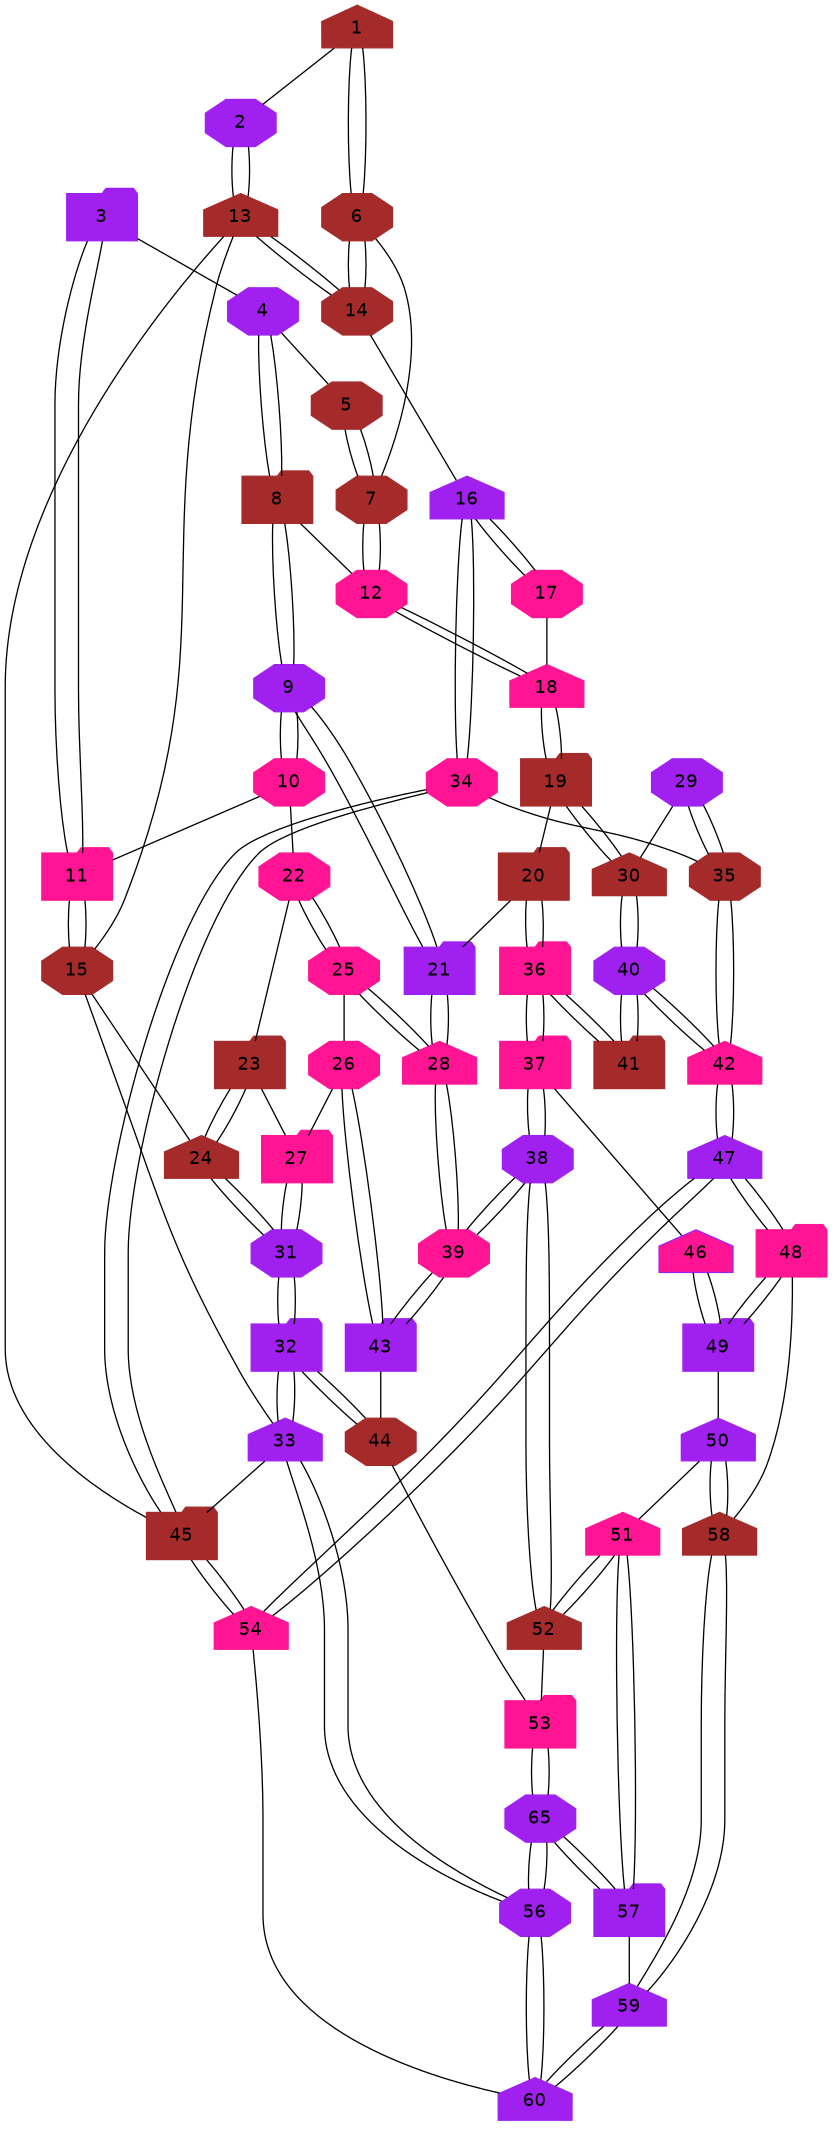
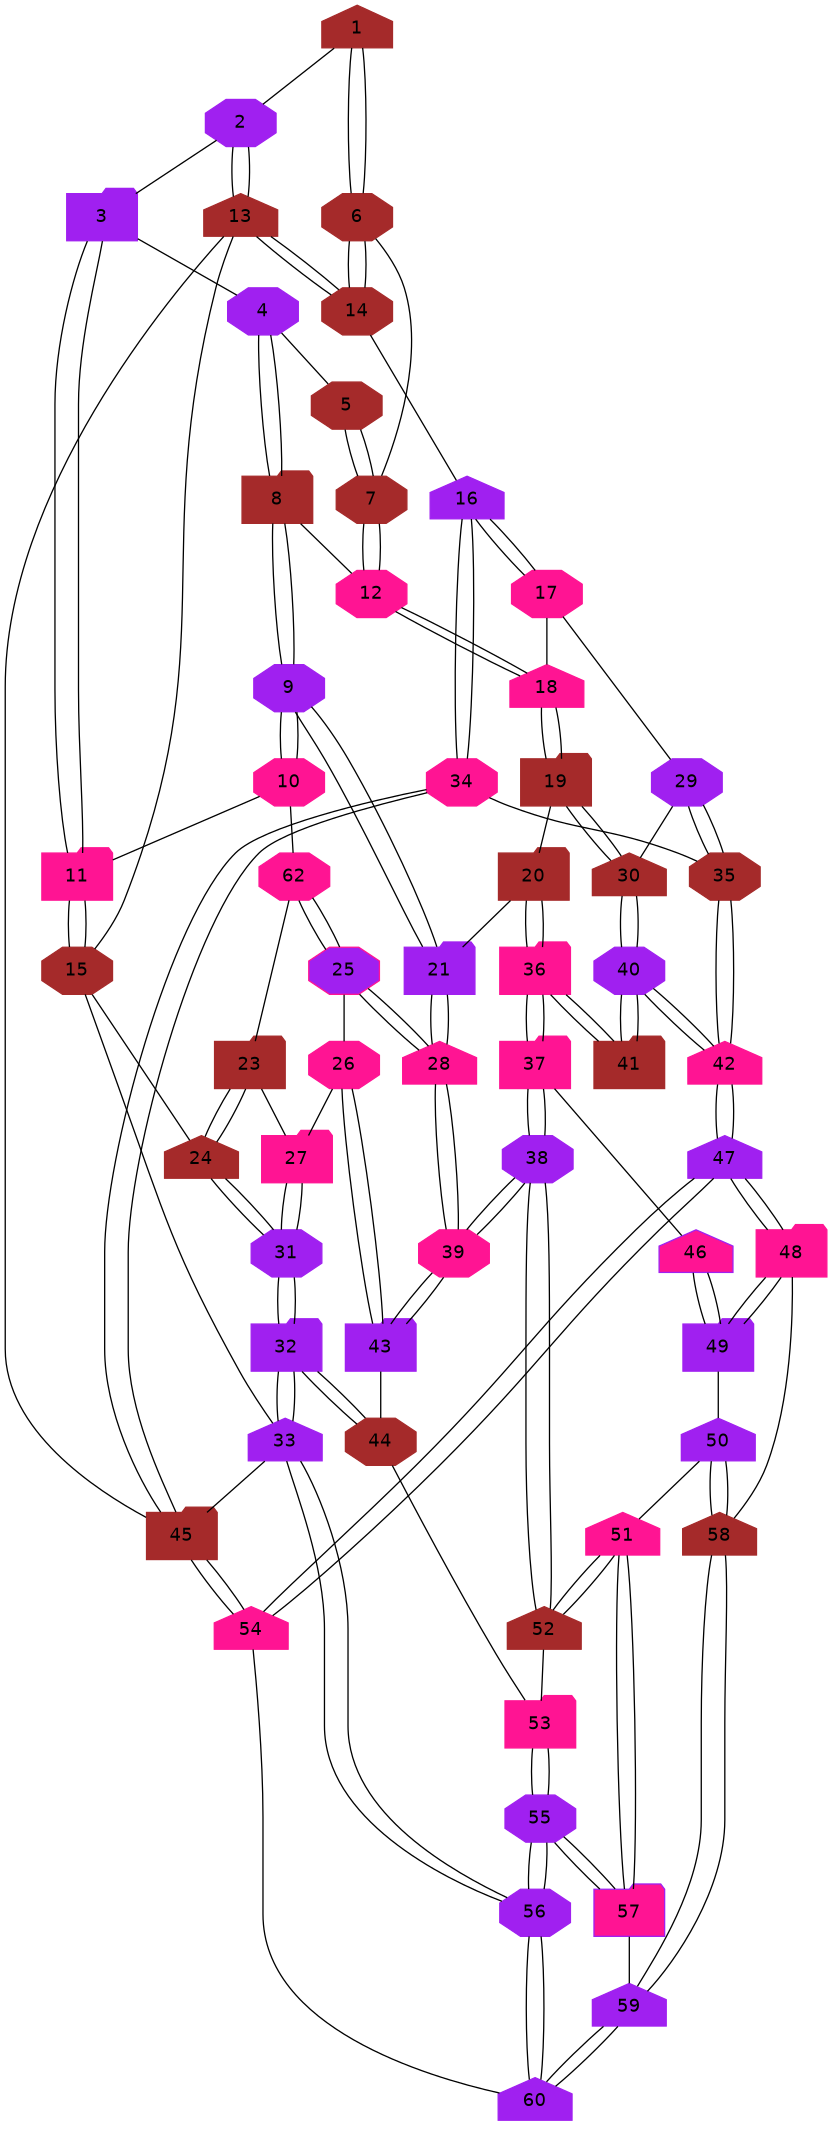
edge "2" -- "3": added
edge "17" -- "29": added
node "22": label "22" -> "62"
node "25": fillcolor deeppink -> purple
node "65": label "65" -> "55"
node "57": fillcolor purple -> deeppink
